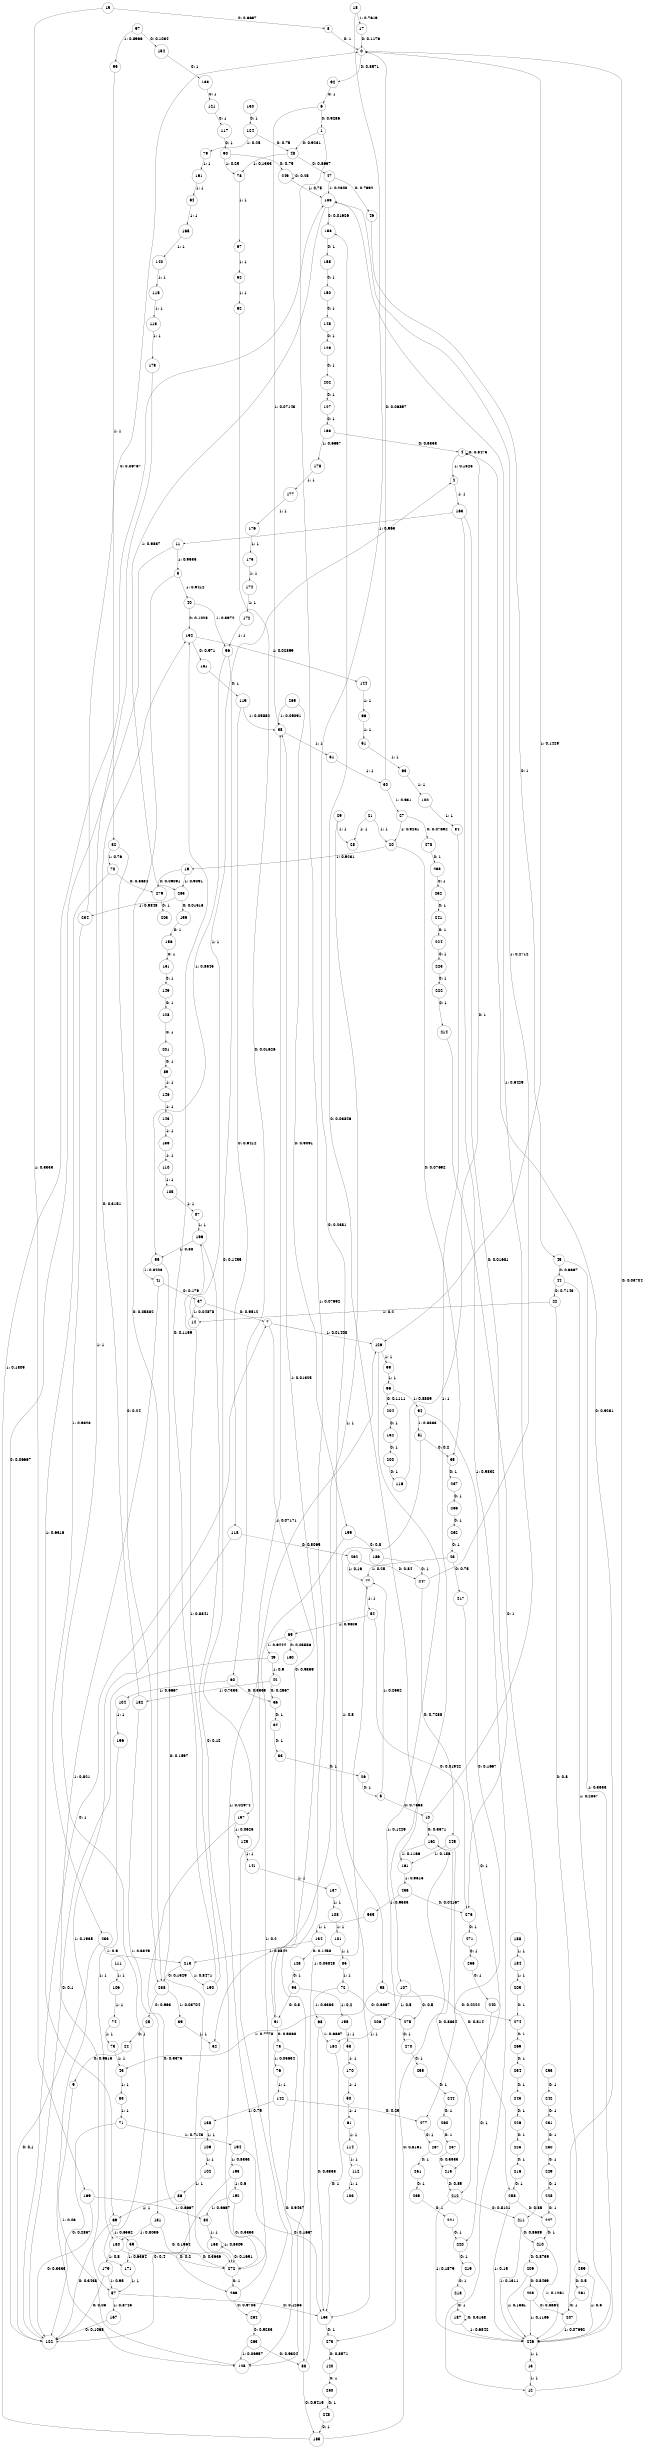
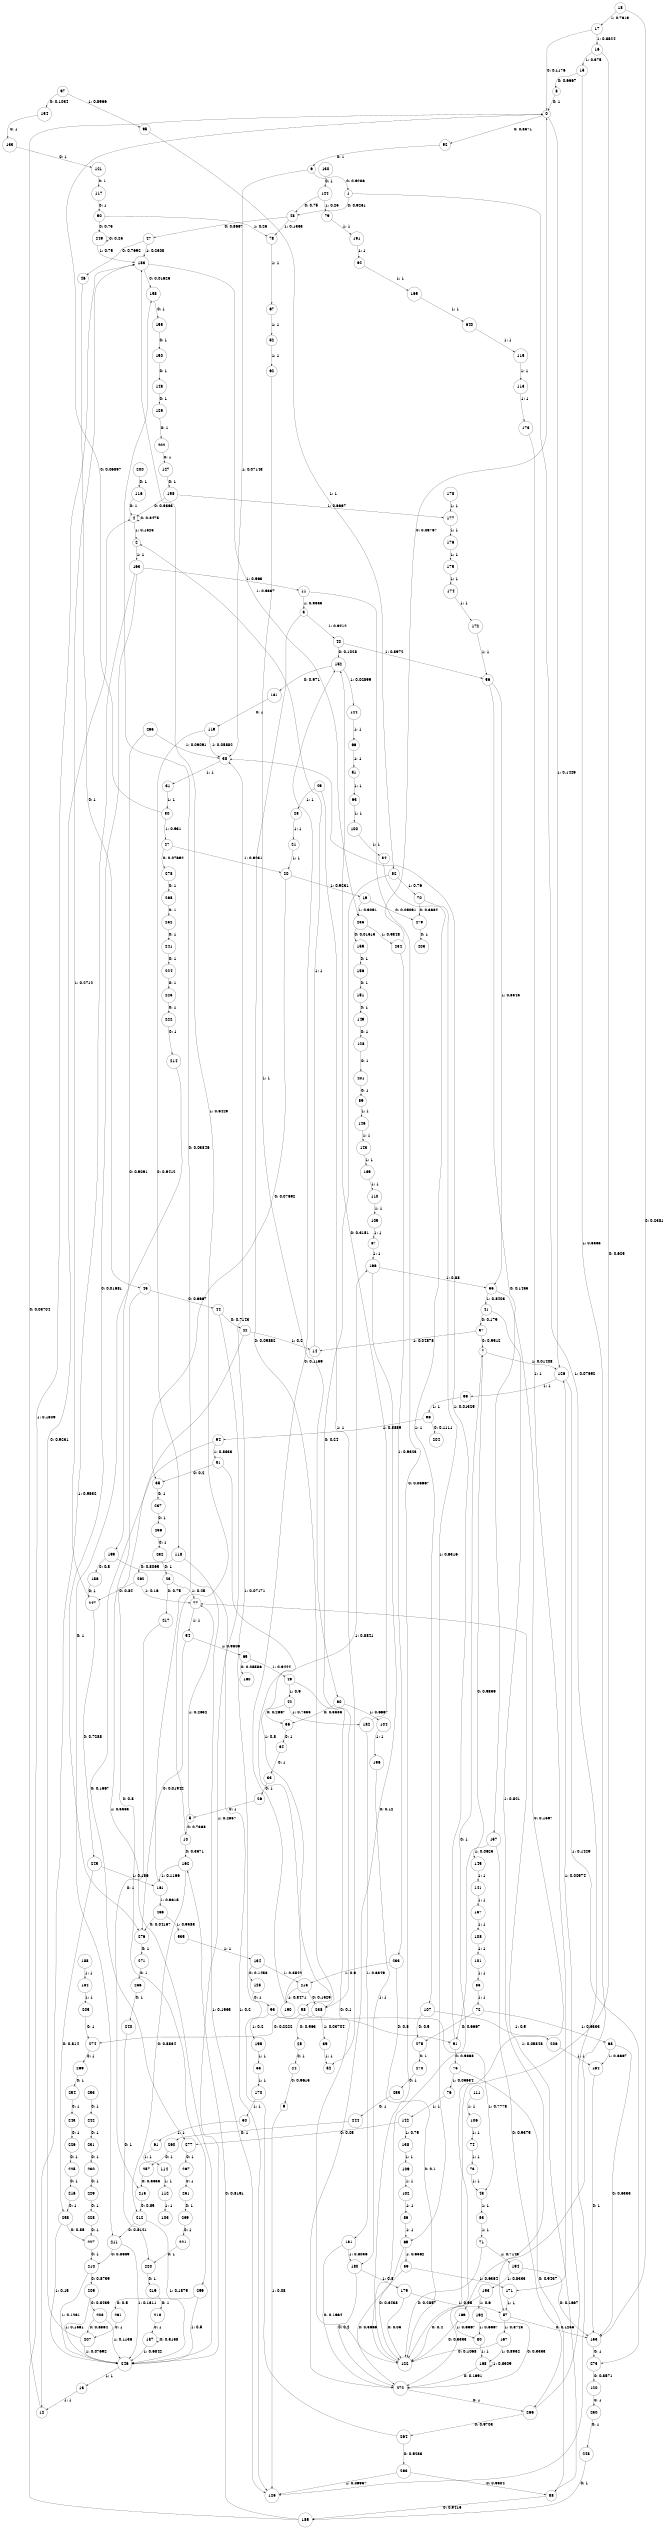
node "16": added
node "140": label "140" -> "640"
edge "198" -> "178": now "198" -> "177"
edge "21" -> "28": reversed
edge "62" -> "60": label "0: 0.01626  " -> "1: 1        "
node "132": removed
edge "167" -> "168": added, label "1: 0.8932"
